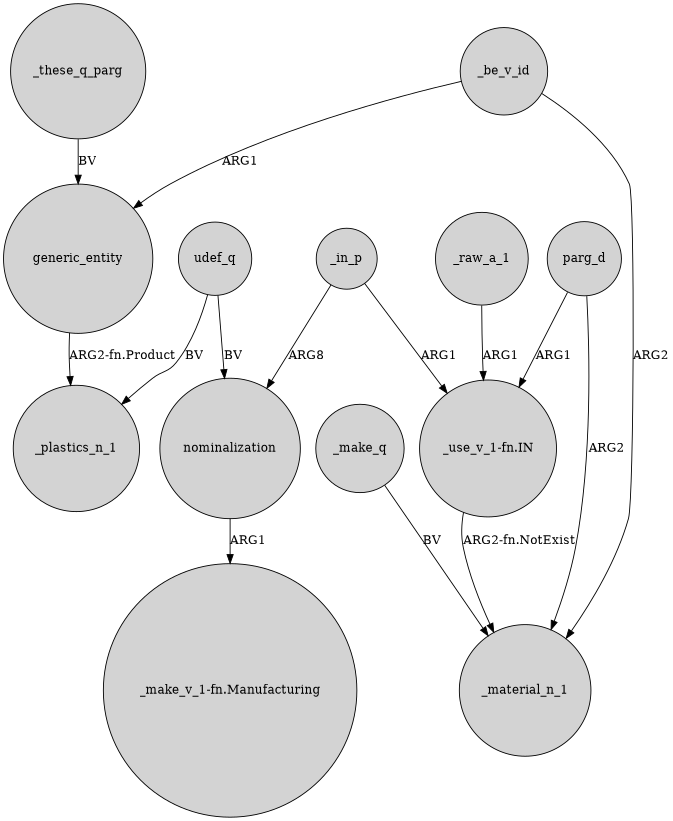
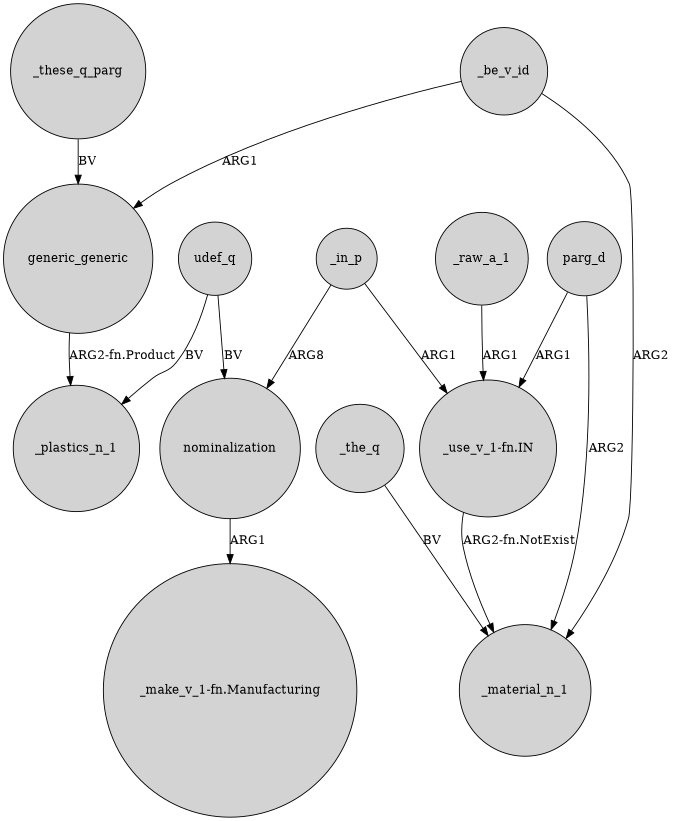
node "generic_entity": label "generic_entity" -> "generic_generic"
node "_make_q": label "_make_q" -> "_the_q"
